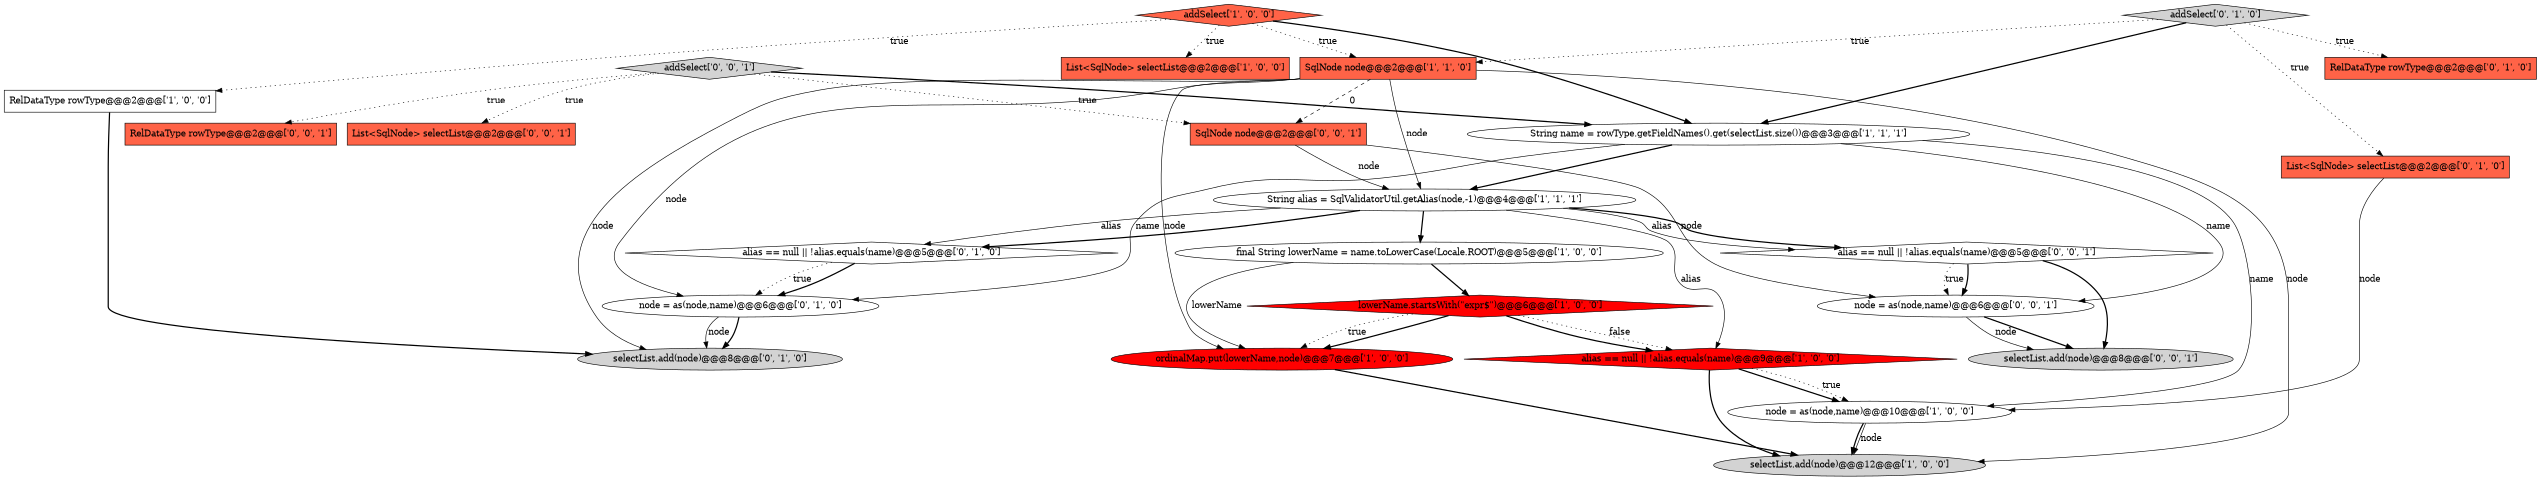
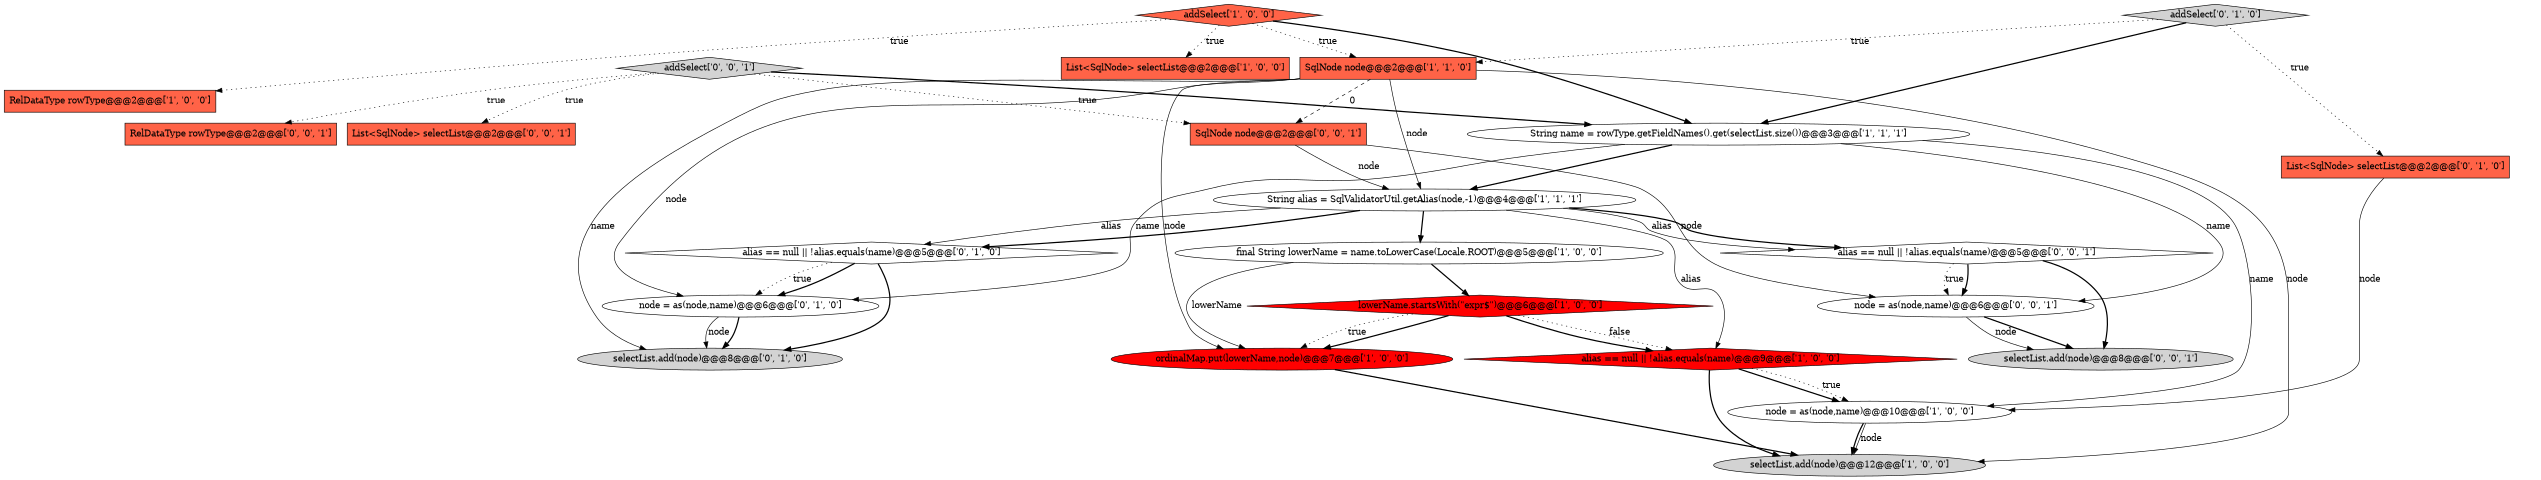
node "RelDataType rowType@@@2@@@['0', '1', '0']": removed
node "RelDataType rowType@@@2@@@['1', '0', '0']": fillcolor white -> tomato
edge "SqlNode node@@@2@@@['1', '1', '0']" -> "selectList.add(node)@@@8@@@['0', '1', '0']": label "node" -> "name"
edge "RelDataType rowType@@@2@@@['1', '0', '0']" -> "selectList.add(node)@@@8@@@['0', '1', '0']": now "alias == null || !alias.equals(name)@@@5@@@['0', '1', '0']" -> "selectList.add(node)@@@8@@@['0', '1', '0']"
